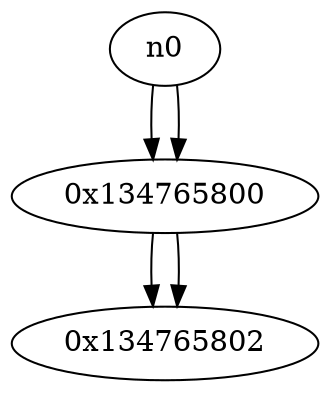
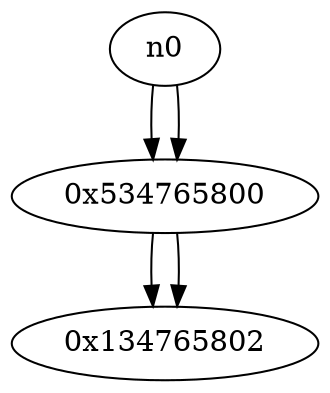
node "0x134765800": label "0x134765800" -> "0x534765800"
